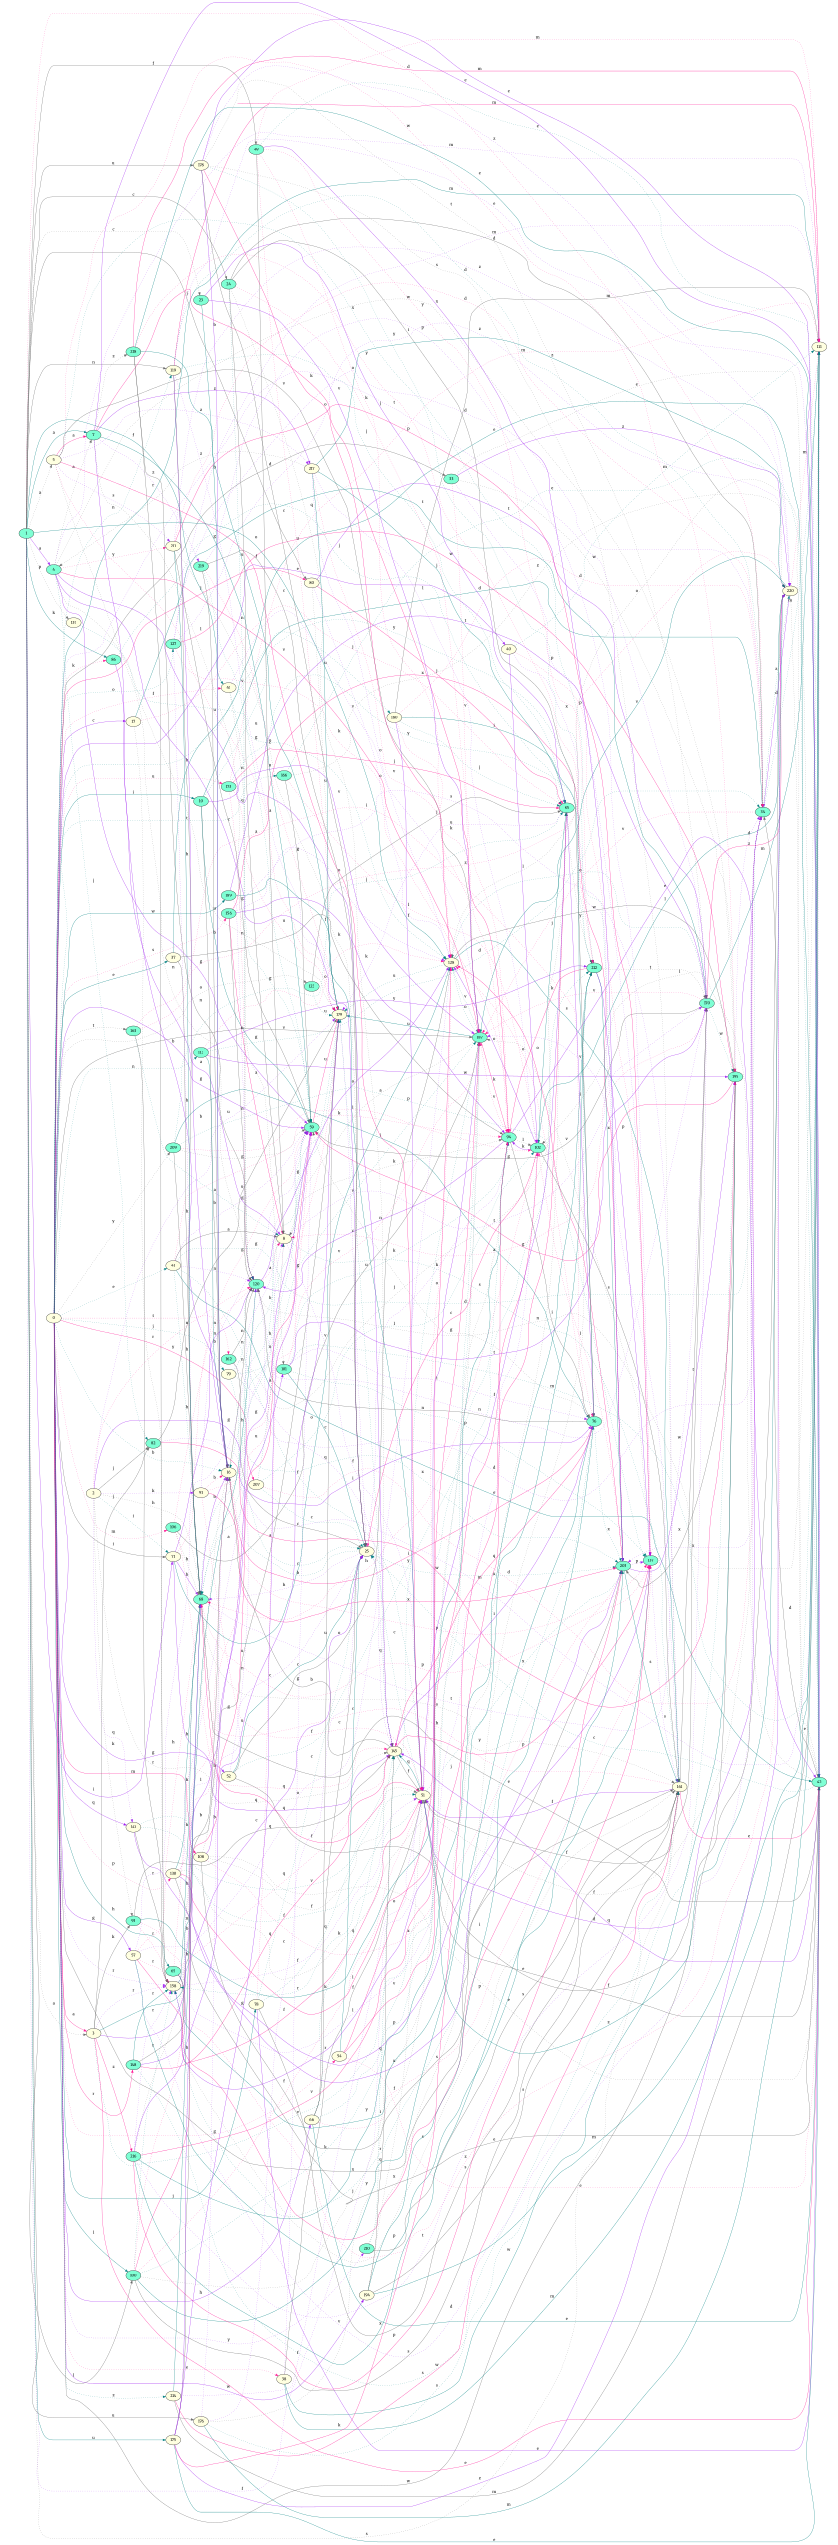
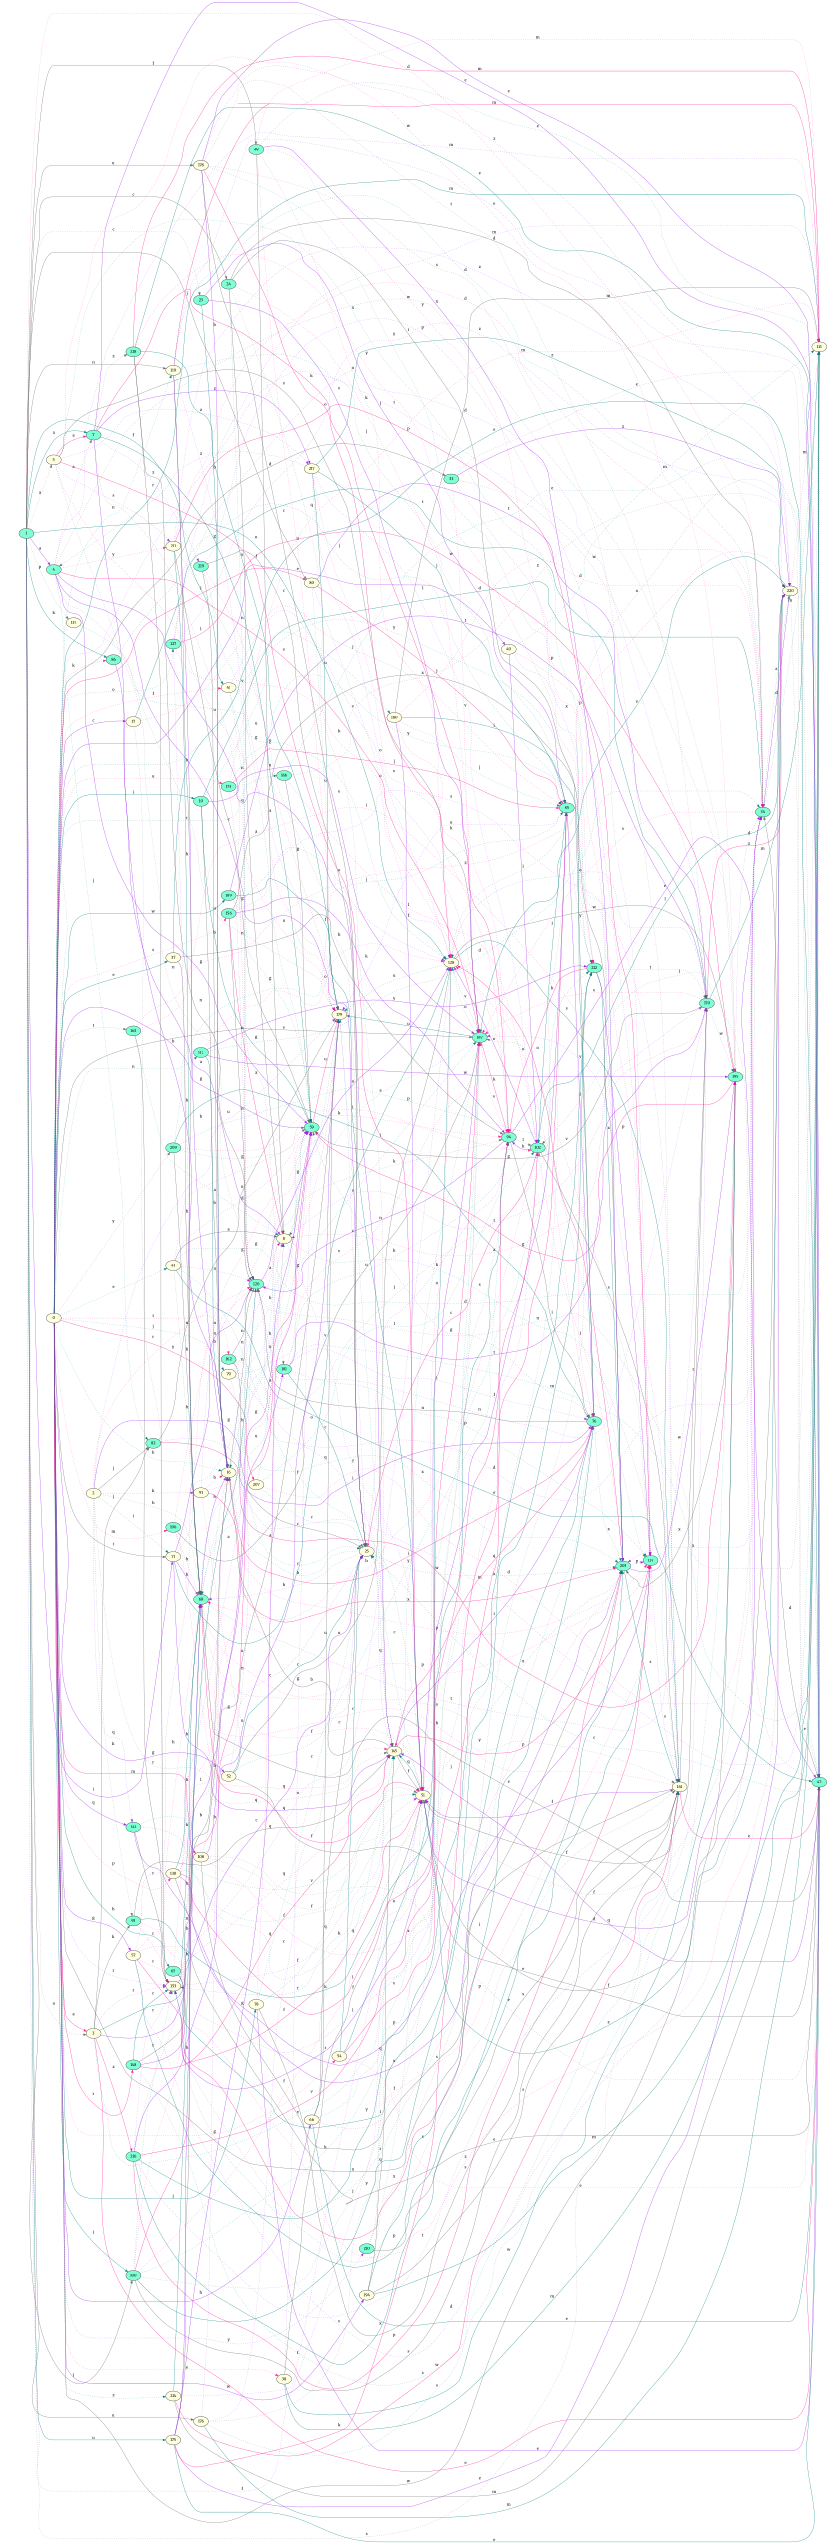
edge "156" -> "203": color deeppink -> gray40
node "123": removed
edge "54" -> "128": color deeppink -> teal
node "141": fillcolor lightyellow -> aquamarine
node "158": label "158" -> "153"
